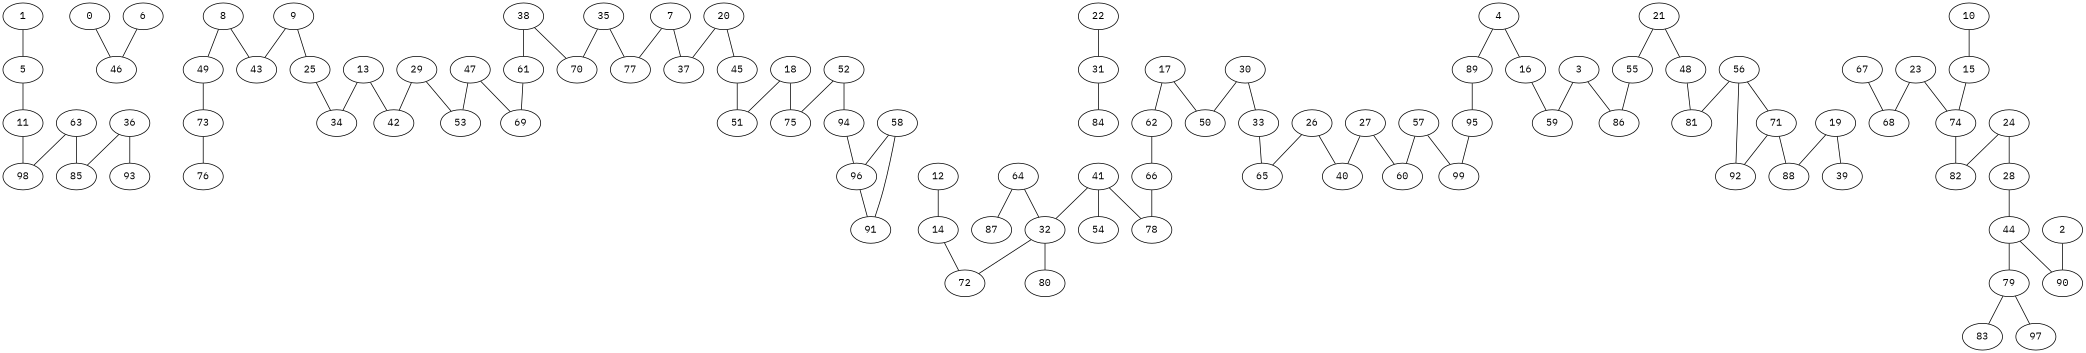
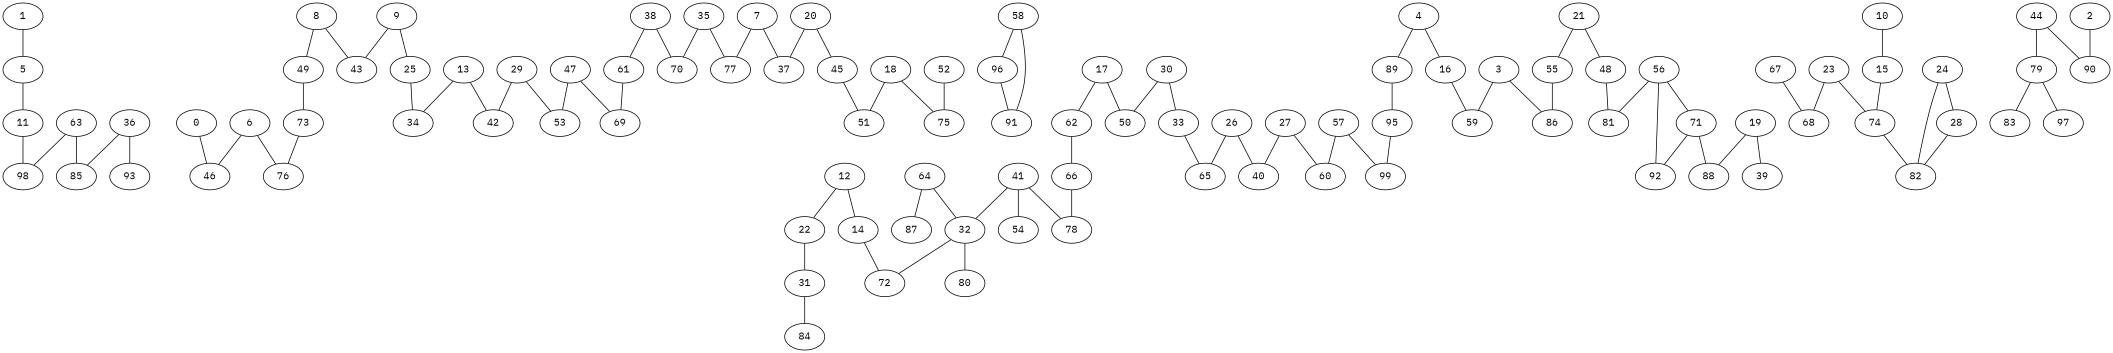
node "94": removed
edge "6" -- "76": added
edge "12" -- "22": added
edge "28" -- "44": now "28" -- "82"
